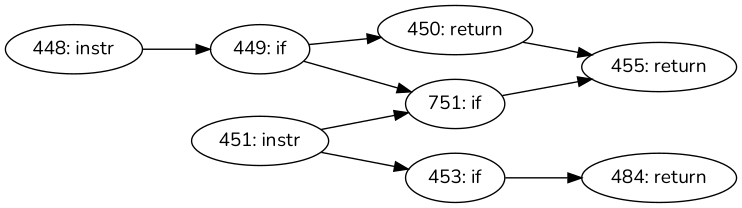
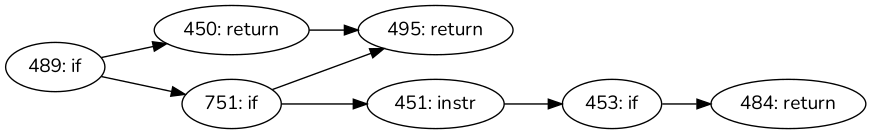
node "448: instr": removed
node "449: if": label "449: if" -> "489: if"
node "455: return": label "455: return" -> "495: return"
edge "451: instr" -> "751: if": reversed
